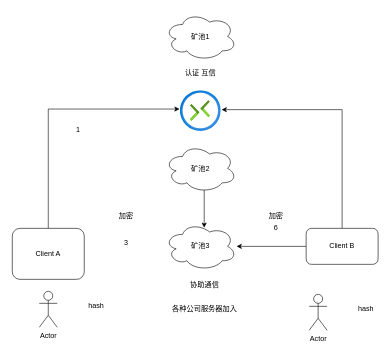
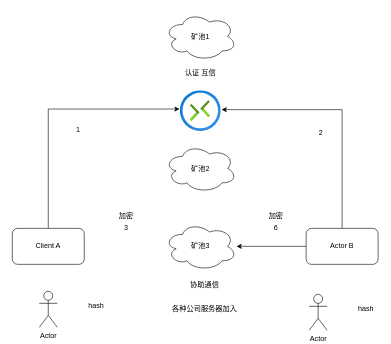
node "2": added
edge "矿池2" -> "矿池3": removed
node "3": moved (126, 243) -> (126, 228)
node "Client B": label "Client B" -> "Actor B"
node "Client A": size 72x51 -> 72x36
